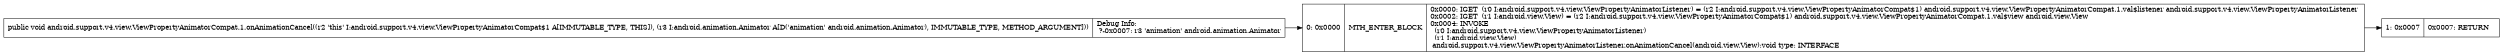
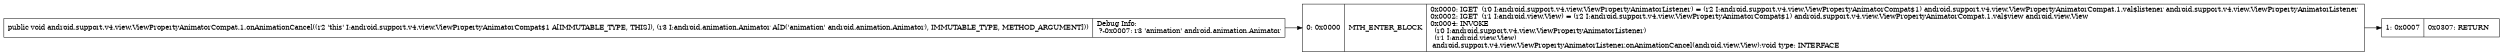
node "1: 0x0007": text "0x0007: RETURN" -> "0x0307: RETURN"
